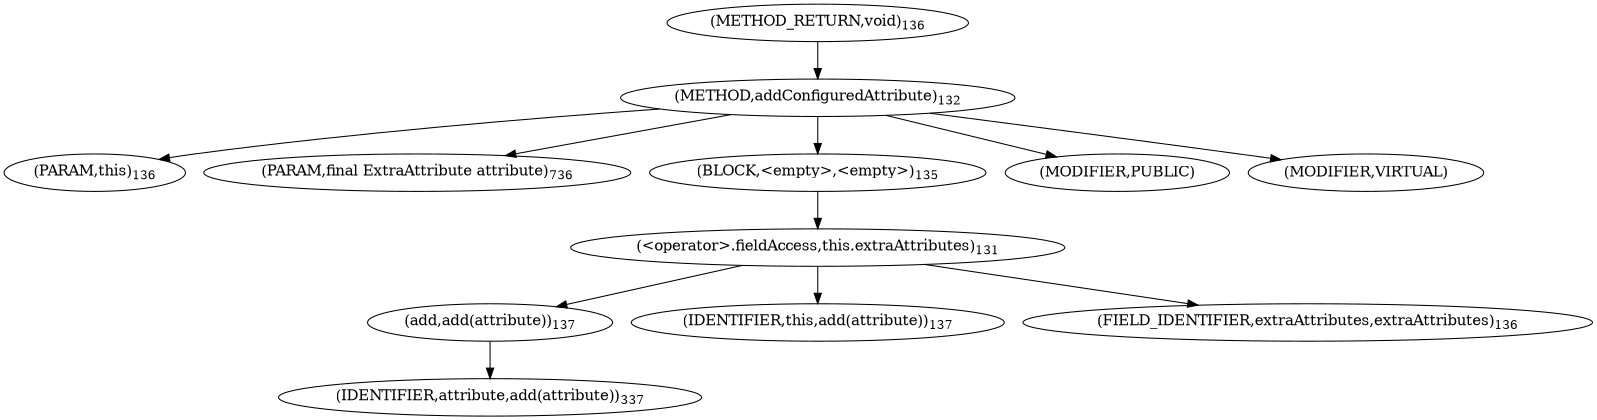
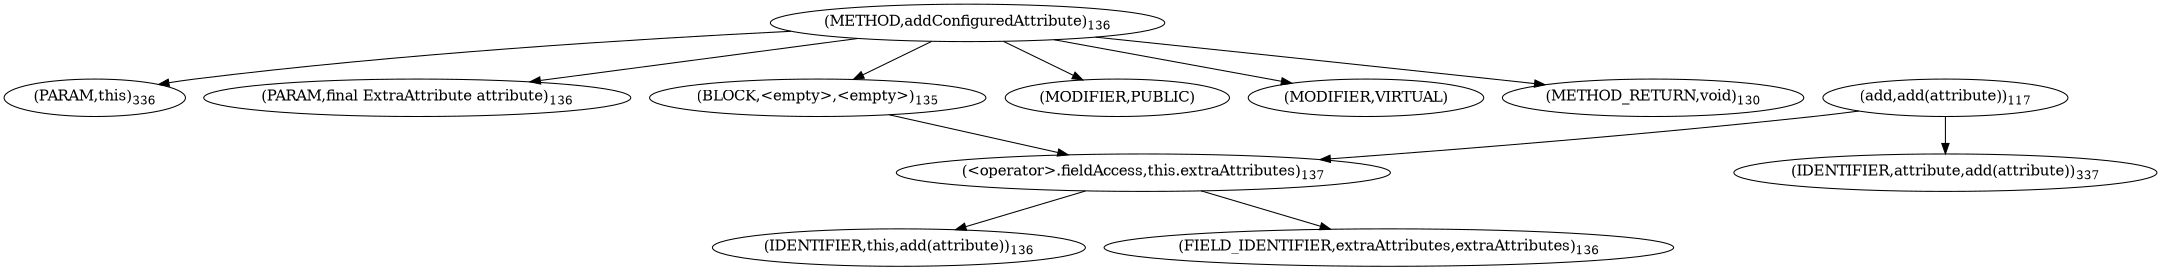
node "(METHOD_RETURN,void)": text "136" -> "130"
edge "(METHOD_RETURN,void)" -> "(METHOD,addConfiguredAttribute)": reversed
node "(METHOD,addConfiguredAttribute)": text "132" -> "136"
node "(PARAM,this)": text "136" -> "336"
node "(PARAM,final ExtraAttribute attribute)": text "736" -> "136"
node "(<operator>.fieldAccess,this.extraAttributes)": text "131" -> "137"
edge "(<operator>.fieldAccess,this.extraAttributes)" -> "(add,add(attribute))": reversed
node "(add,add(attribute))": text "137" -> "117"
node "(IDENTIFIER,this,add(attribute))": text "137" -> "136"
